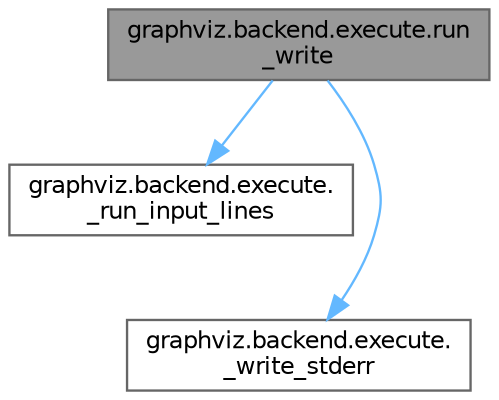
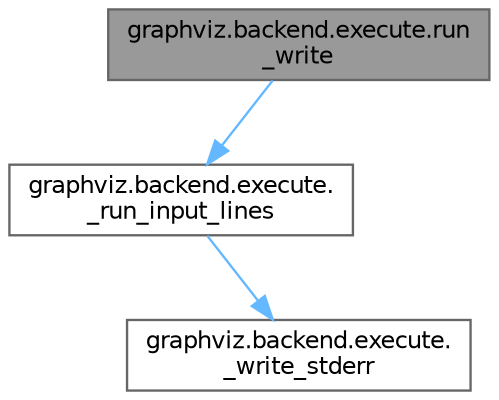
edge "graphviz.backend.execute.run _write" -> "graphviz.backend.execute. _write_stderr": now "graphviz.backend.execute. _run_input_lines" -> "graphviz.backend.execute. _write_stderr"
